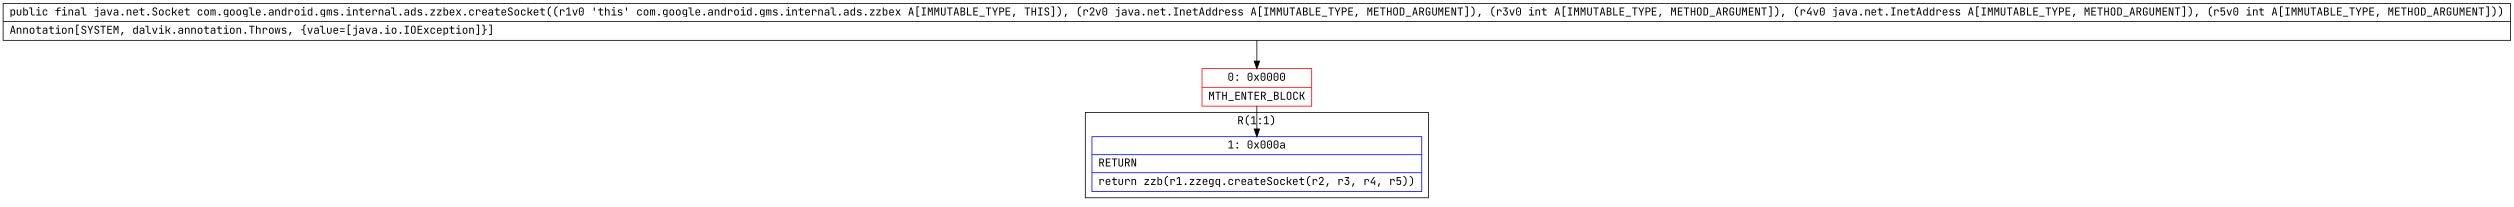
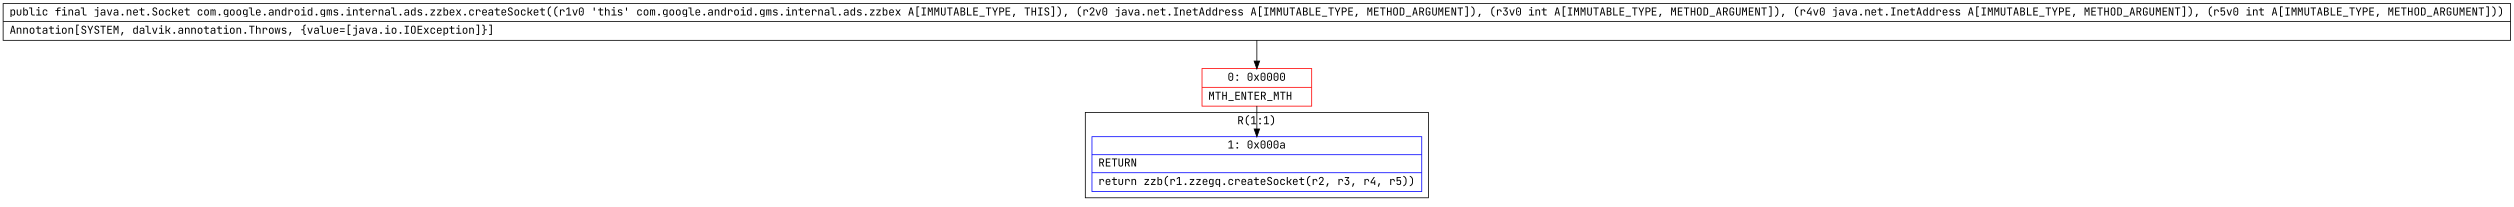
node "0: 0x0000": text "MTH_ENTER_BLOCK" -> "MTH_ENTER_MTH"
